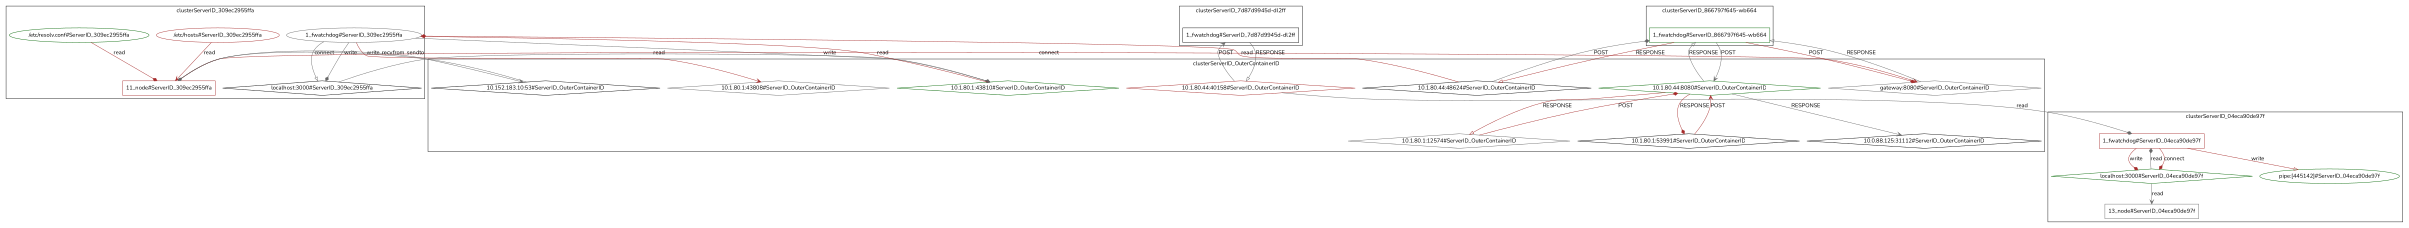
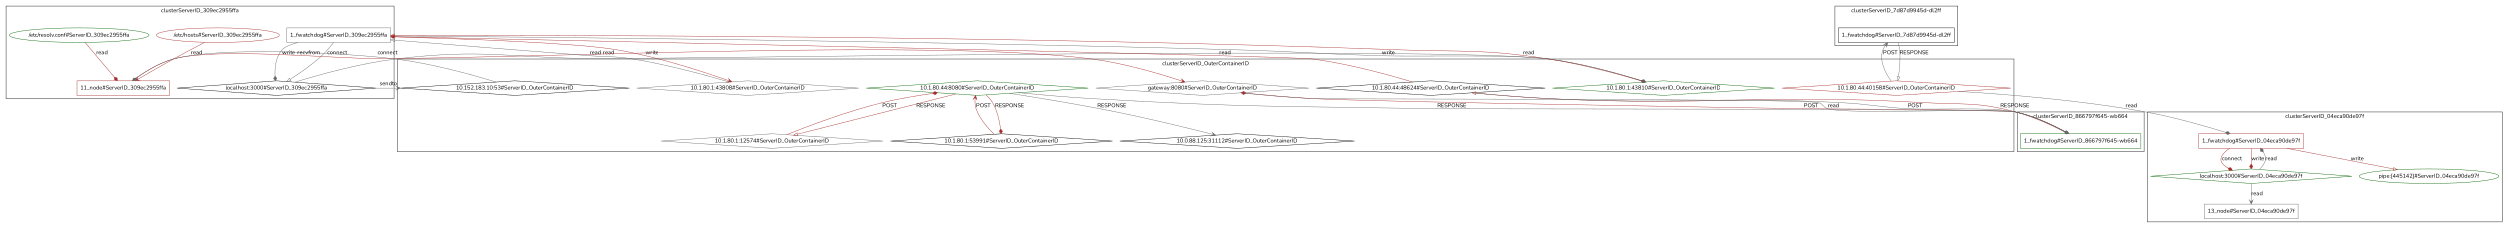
node "1_fwatchdog#ServerID_309ec2955ffa": shape ellipse -> box
edge "11_node#ServerID_309ec2955ffa" -> "10.152.183.10:53#ServerID_OuterContainerID": now "localhost:3000#ServerID_309ec2955ffa" -> "10.152.183.10:53#ServerID_OuterContainerID"
edge "10.1.80.1:43808#ServerID_OuterContainerID" -> "1_fwatchdog#ServerID_309ec2955ffa": added, label "read"
edge "gateway:8080#ServerID_OuterContainerID" -> "1_fwatchdog#ServerID_866797f645-wb664": label "RESPONSE" -> "read"
edge "1_fwatchdog#ServerID_866797f645-wb664" -> "10.1.80.44:8080#ServerID_OuterContainerID": removed, label "POST"
